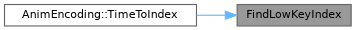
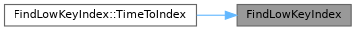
node "AnimEncoding::TimeToIndex": label "AnimEncoding::TimeToIndex" -> "FindLowKeyIndex::TimeToIndex"
